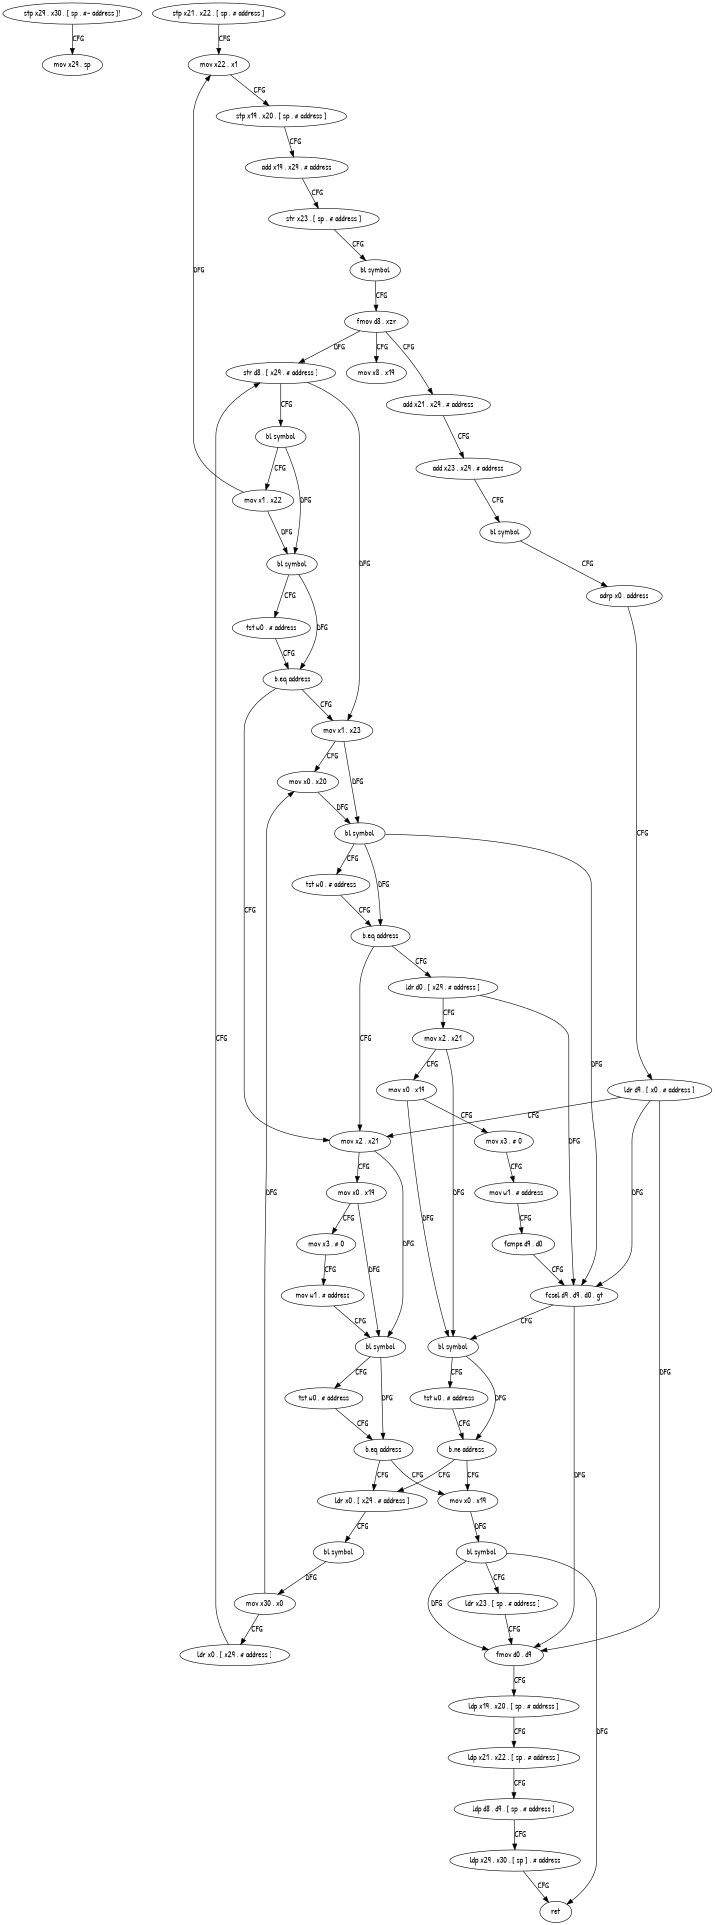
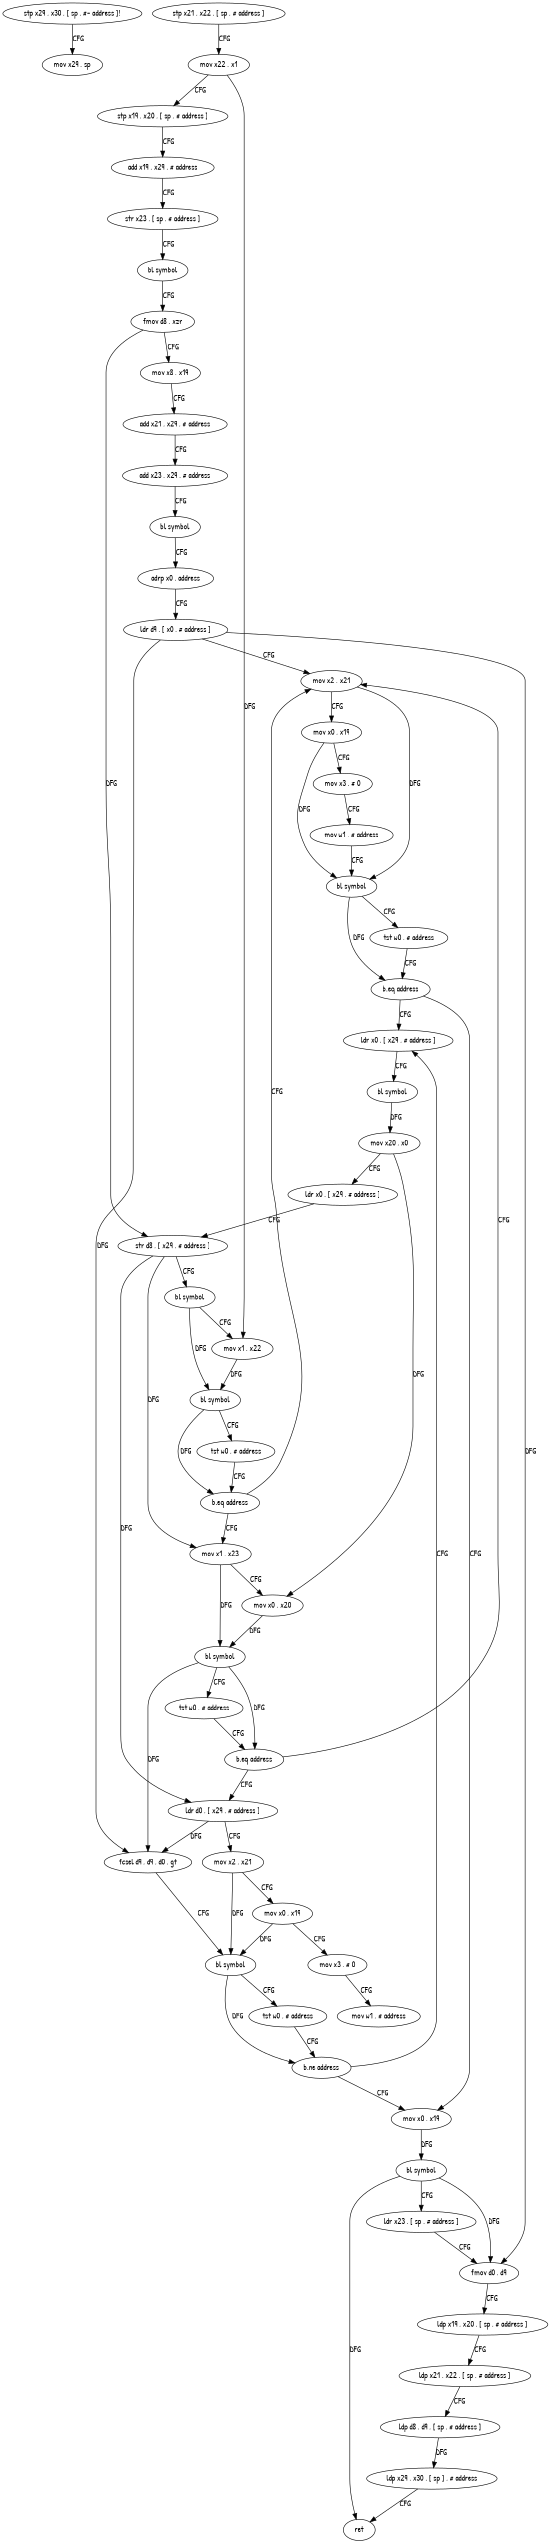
edge "mov x1 , x22" -> "mov x22 , x1": reversed
edge "fmov d8 , xzr" -> "add x21 , x29 , # address": now "mov x8 , x19" -> "add x21 , x29 , # address"
node "fcmpe d9 , d0": removed
edge "fcsel d9 , d9 , d0 , gt" -> "fmov d0 , d9": removed, label "DFG"
edge "str d8 , [ x29 , # address ]" -> "ldr d0 , [ x29 , # address ]": added, label "DFG"
node "mov x30 , x0": label "mov x30 , x0" -> "mov x20 , x0"
edge "ldp d8 , d9 , [ sp , # address ]" -> "ldp x29 , x30 , [ sp ] , # address": label "CFG" -> "DFG"
